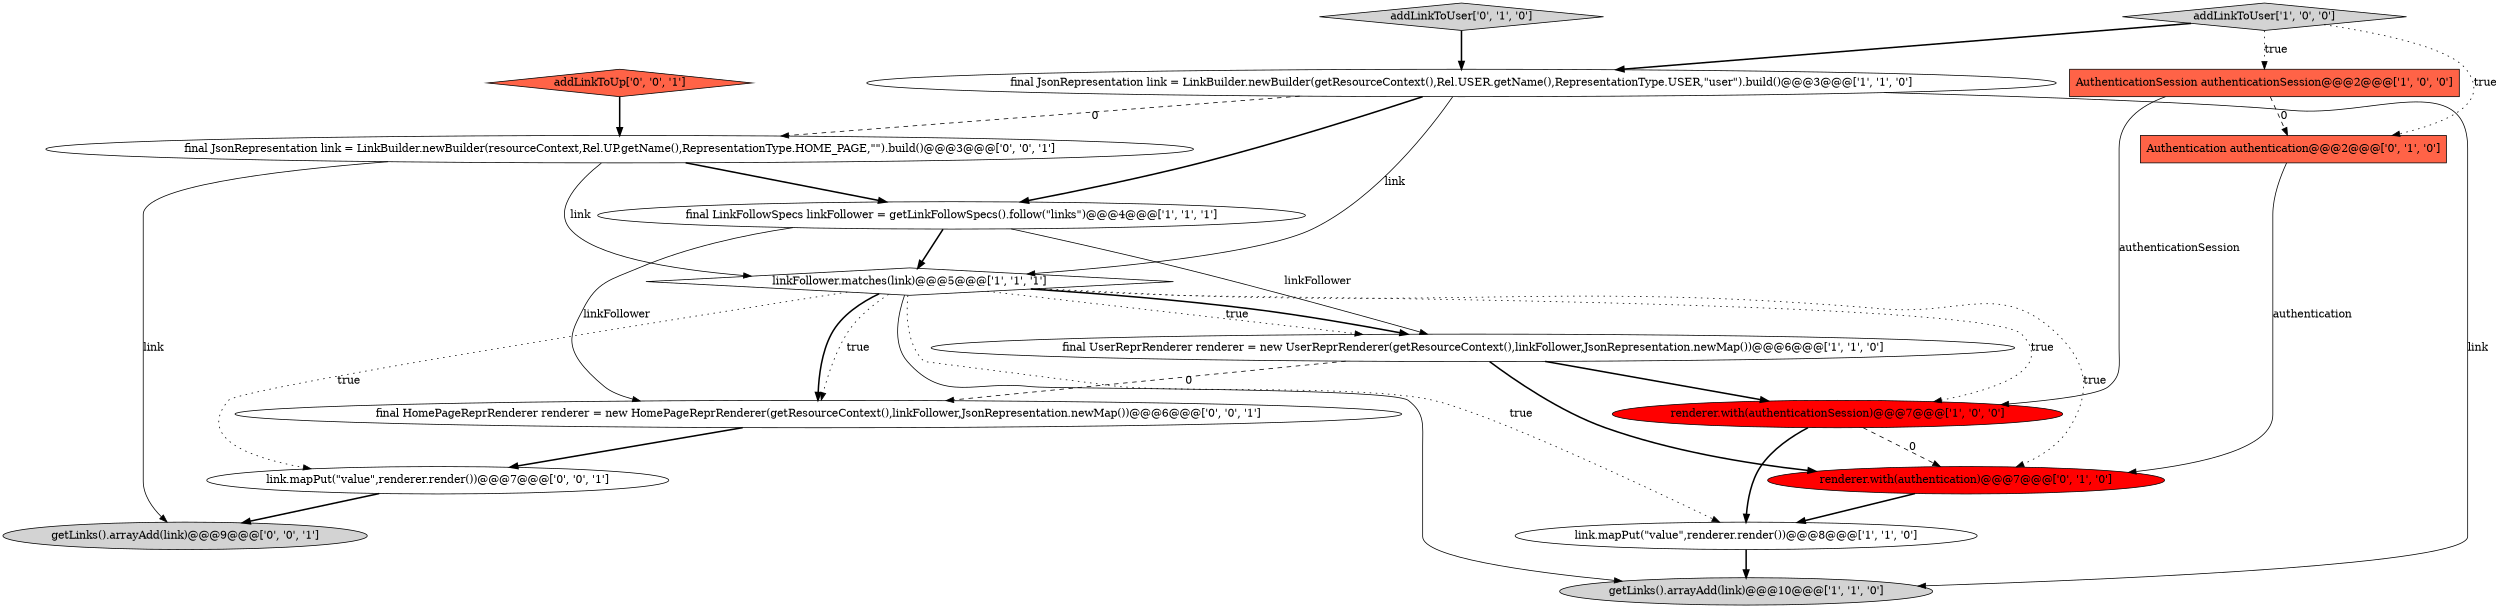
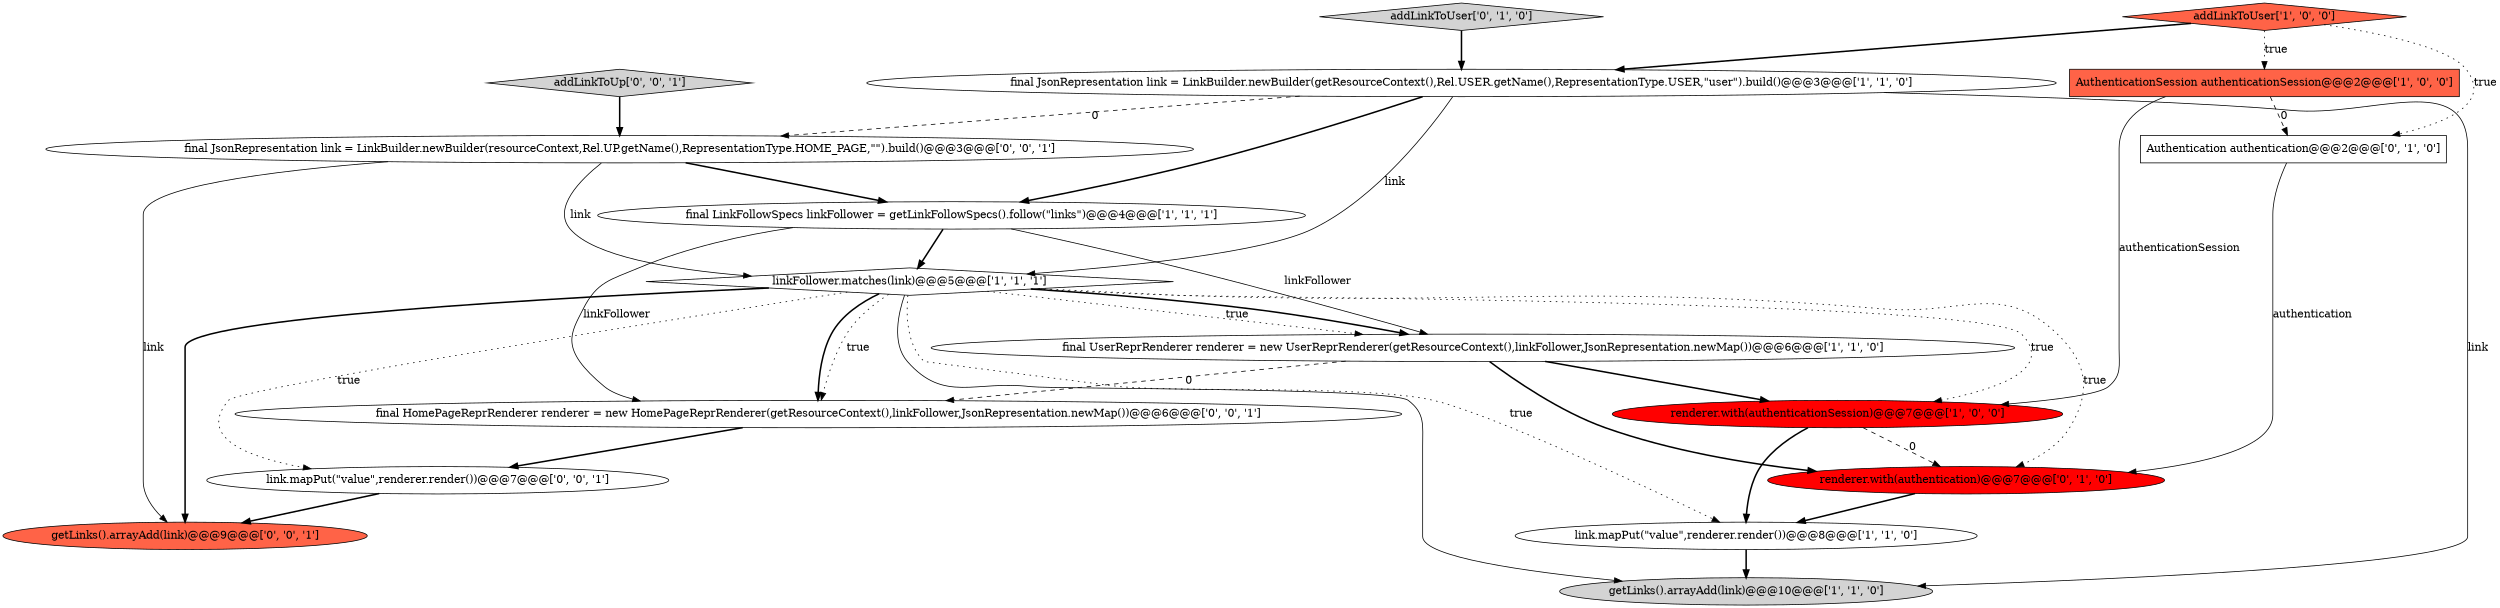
node "addLinkToUser['1', '0', '0']": fillcolor lightgray -> tomato
node "addLinkToUp['0', '0', '1']": fillcolor tomato -> lightgray
node "Authentication authentication@@@2@@@['0', '1', '0']": fillcolor tomato -> white
edge "linkFollower.matches(link)@@@5@@@['1', '1', '1']" -> "getLinks().arrayAdd(link)@@@9@@@['0', '0', '1']": added
node "getLinks().arrayAdd(link)@@@9@@@['0', '0', '1']": fillcolor lightgray -> tomato
